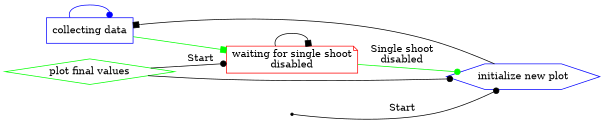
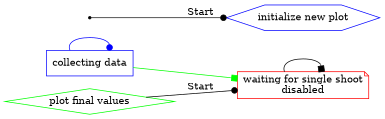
edge "initialize new plot" -> "collecting data": removed
edge "waiting for single shoot disabled" -> "initialize new plot": removed, label "Single shoot disabled"
edge "plot final values" -> "initialize new plot": removed
